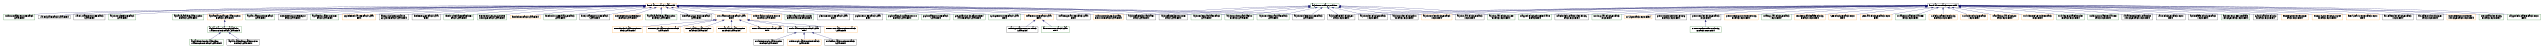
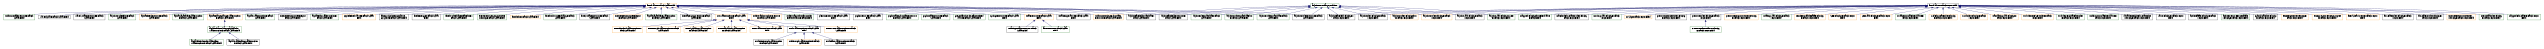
node "alphaFixedPressureFvPatch ScalarField": added
node "adjointOutletVelocityFlux FvPatchVectorField": color black -> darkorange
